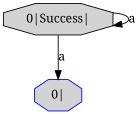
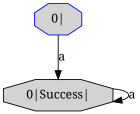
edge "0|Success|" -> "0|": reversed
